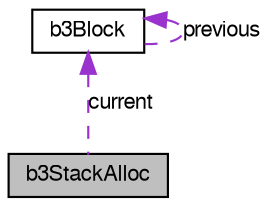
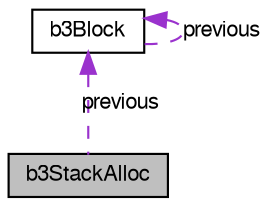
edge "b3StackAlloc" -> "b3Block": label "current" -> "previous"
